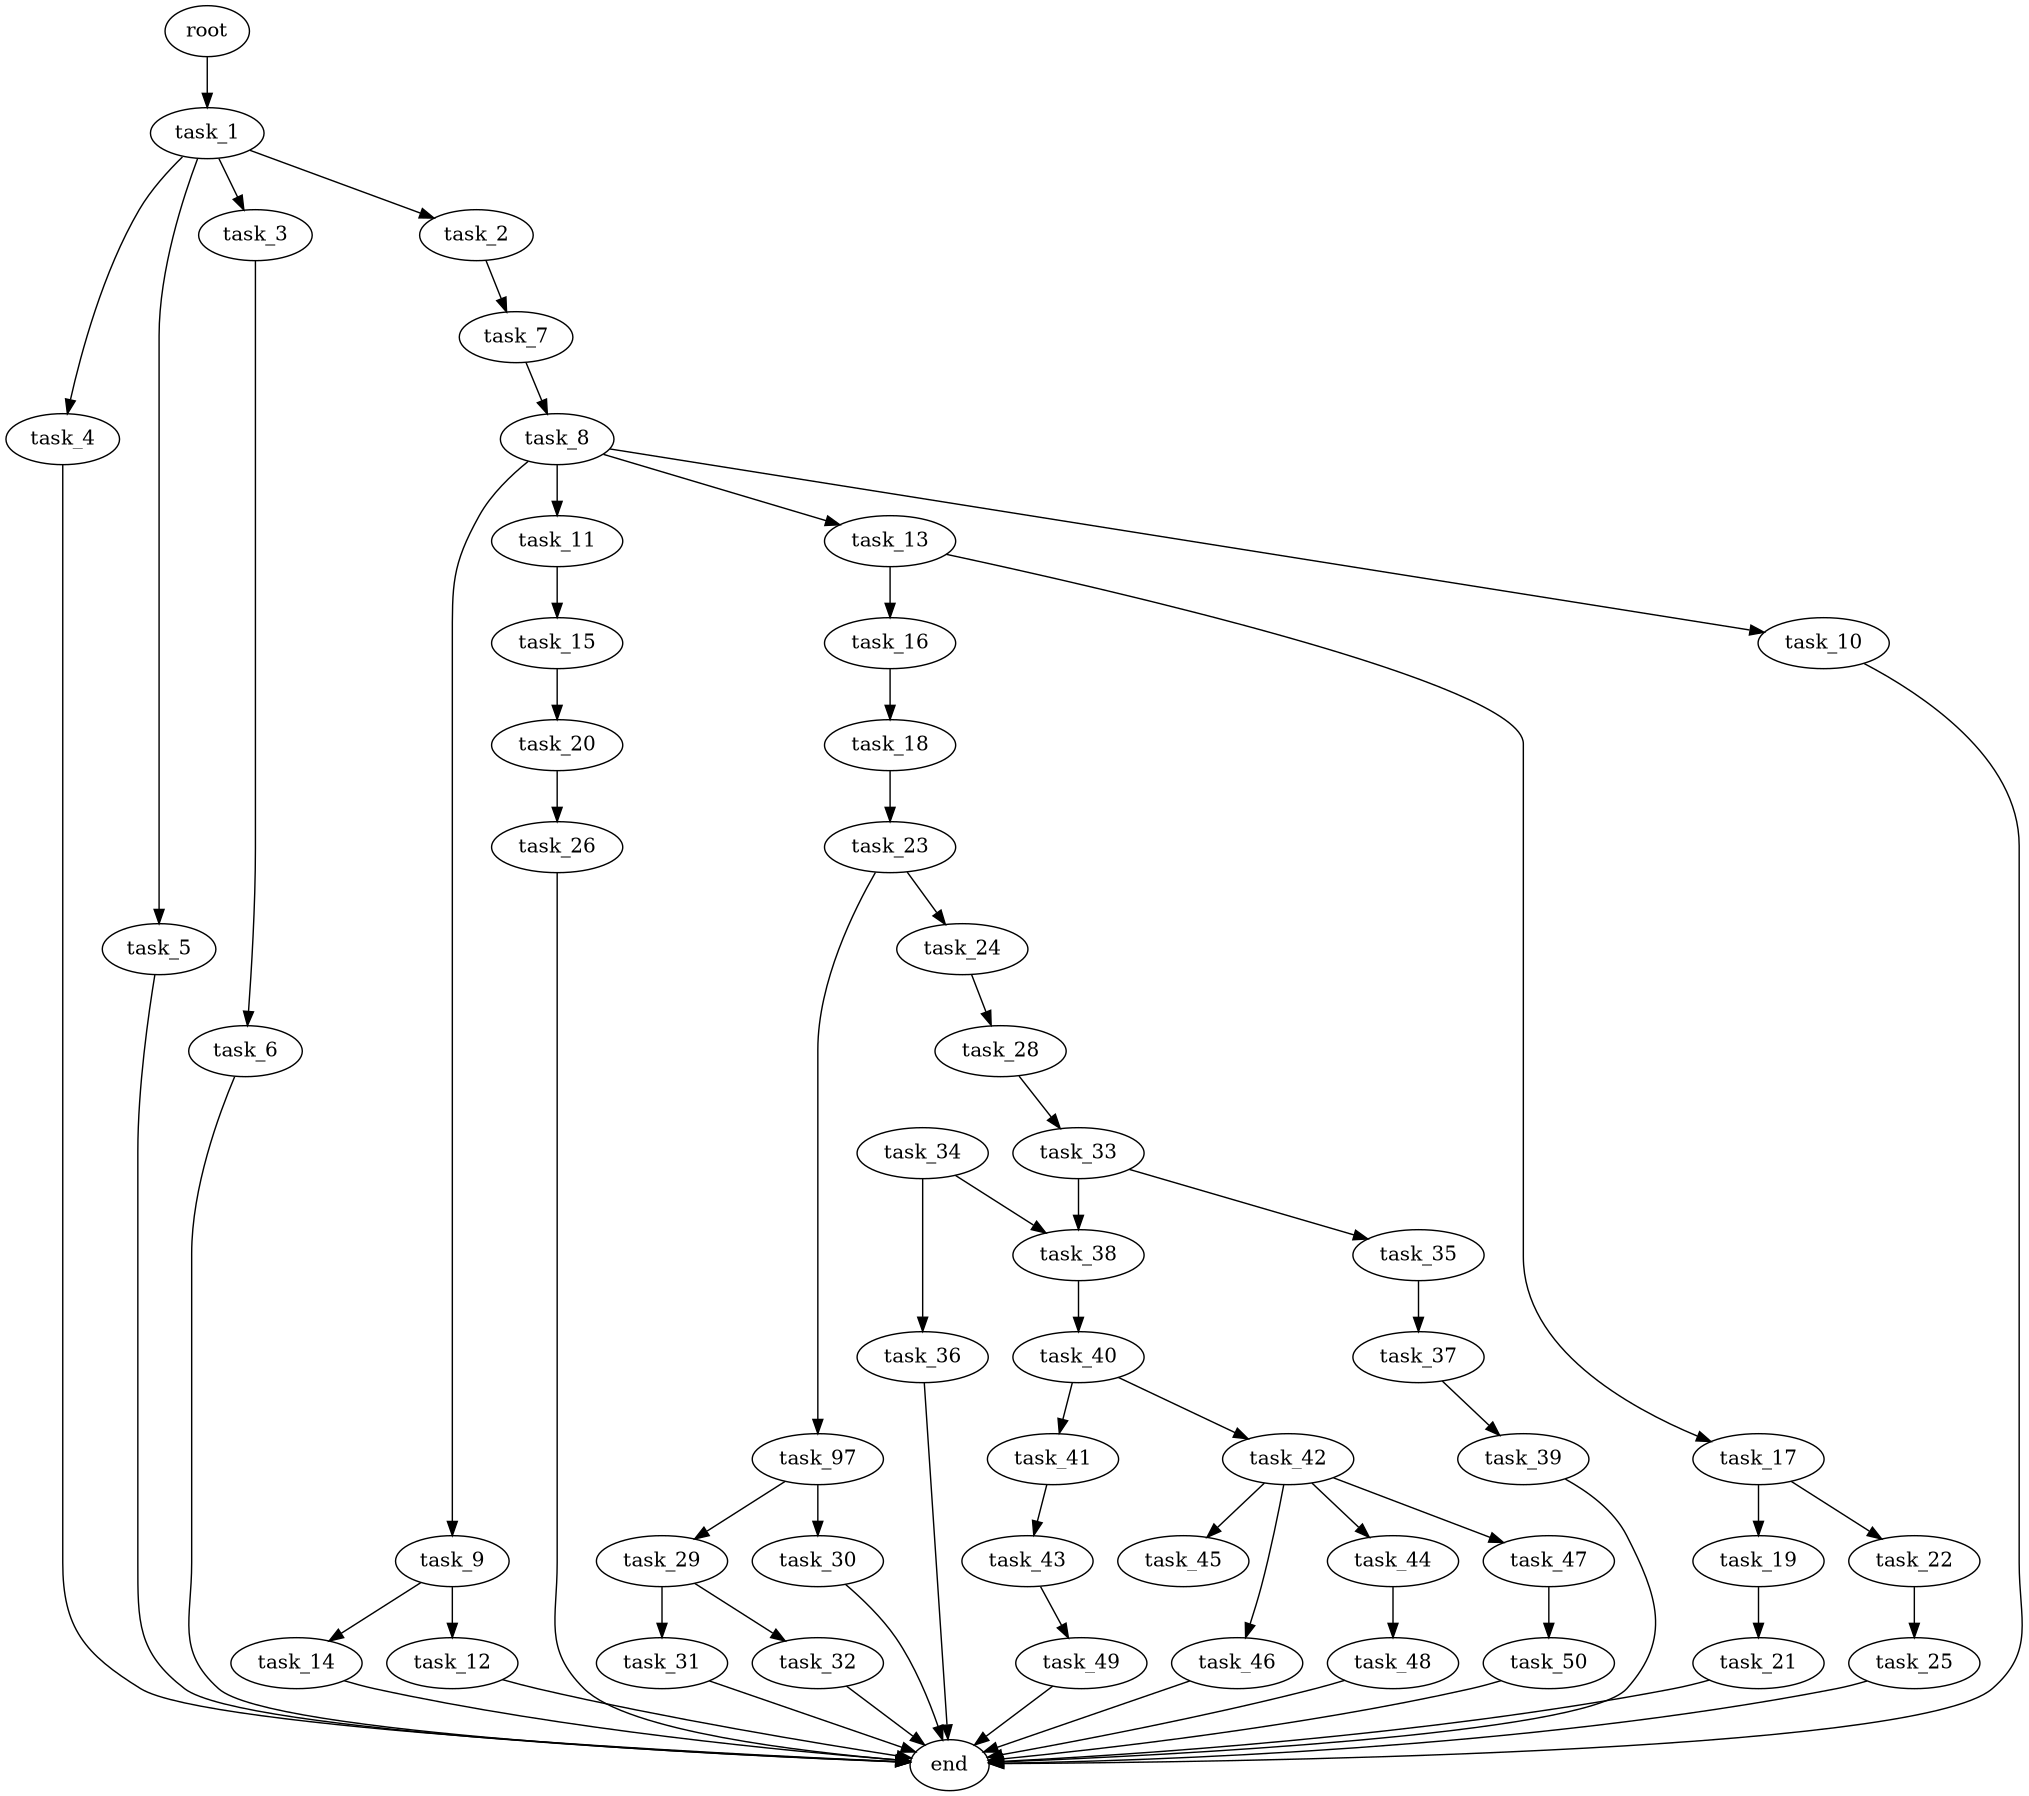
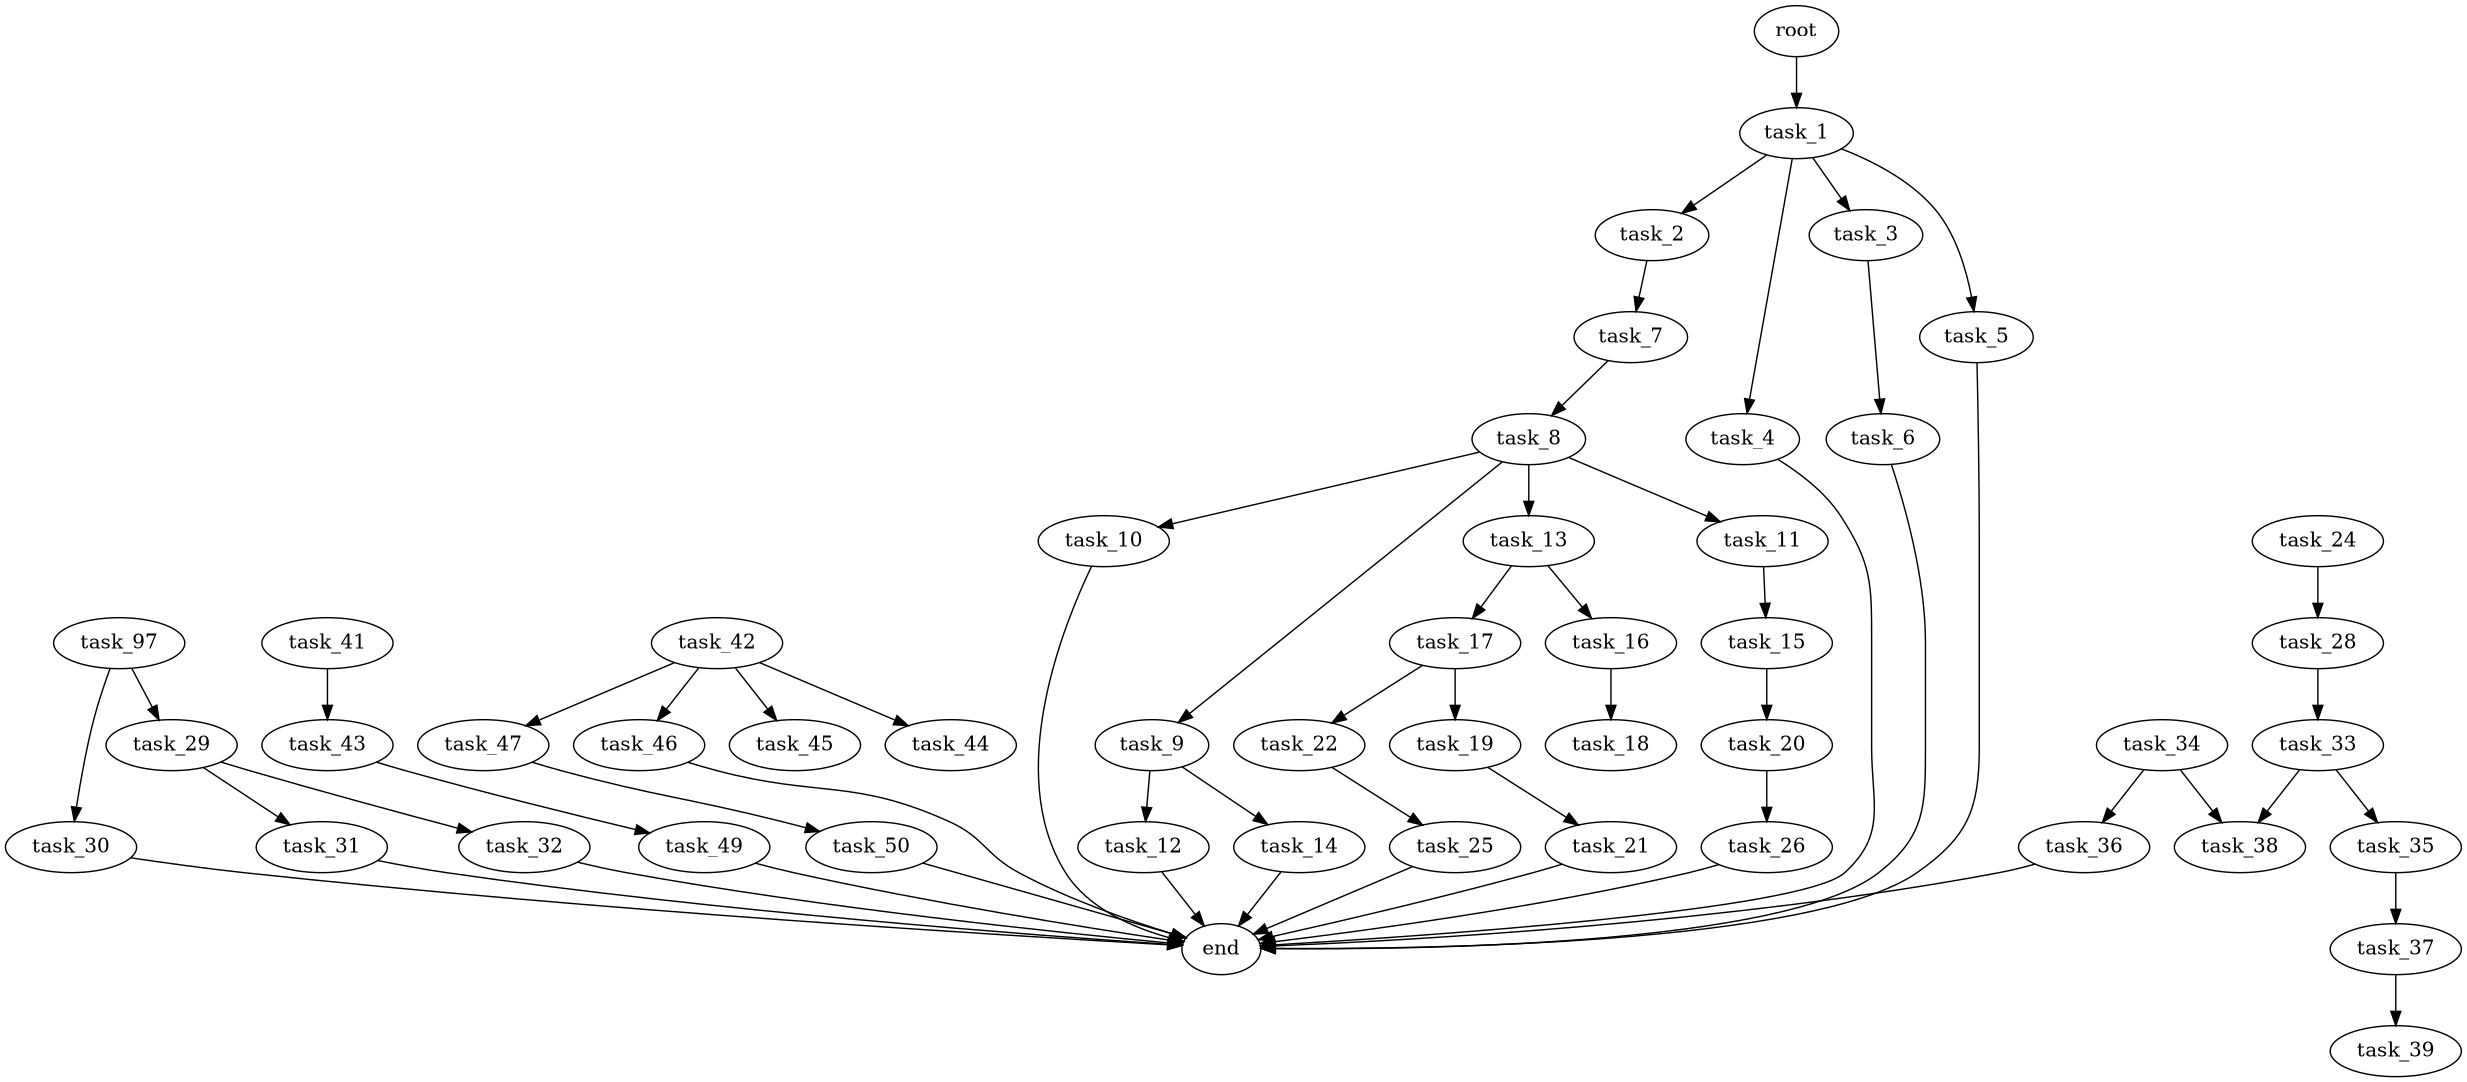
node "task_23": removed
node "task_40": removed
node "task_48": removed
edge "task_39" -> "end": removed
